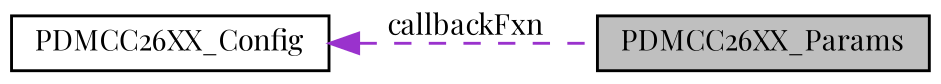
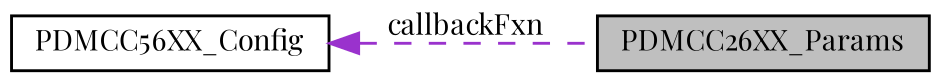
node "PDMCC26XX_Config": label "PDMCC26XX_Config" -> "PDMCC56XX_Config"
